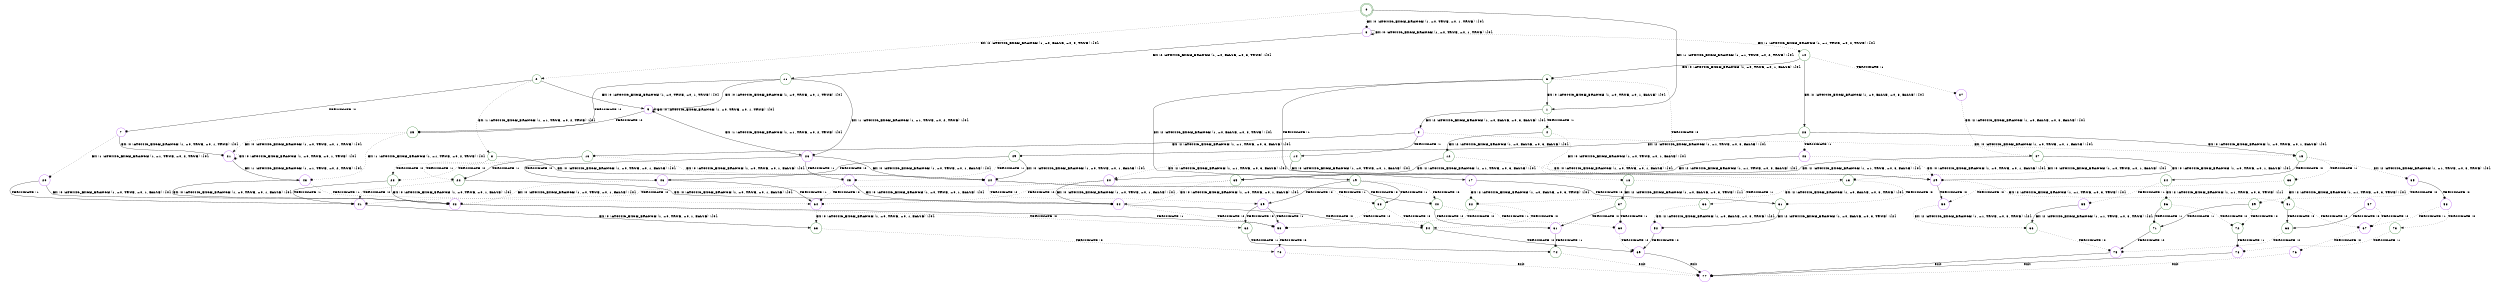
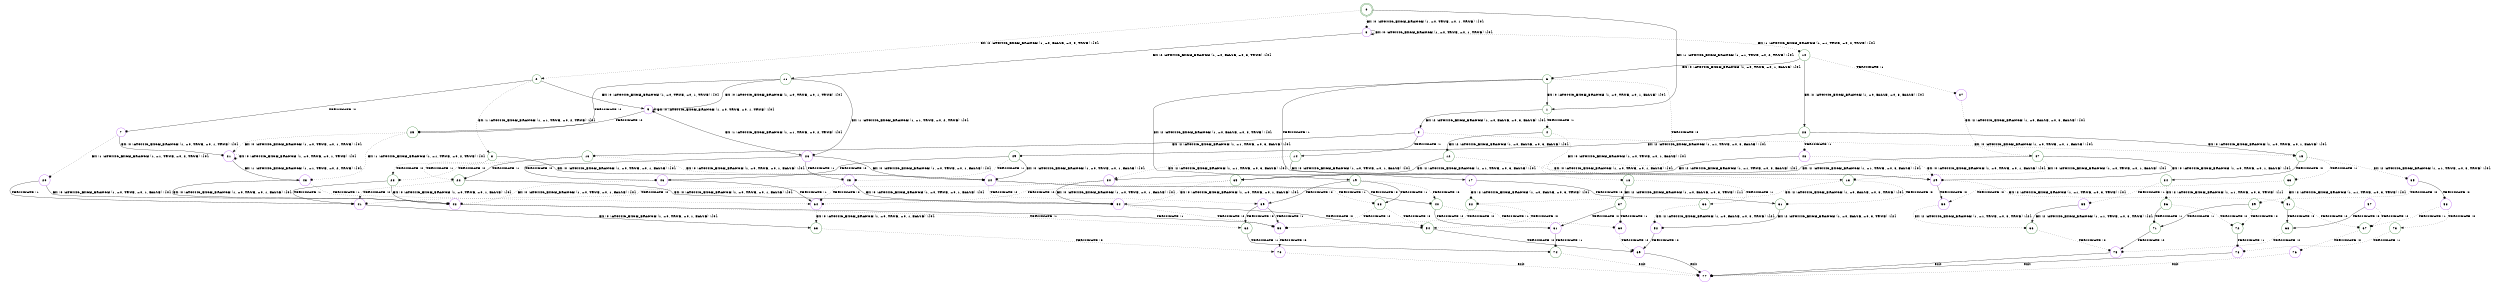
edge "42" -> "62": label "TERMINATE !0" -> "TERMINATE !1"
node "67": color purple -> darkgreen
